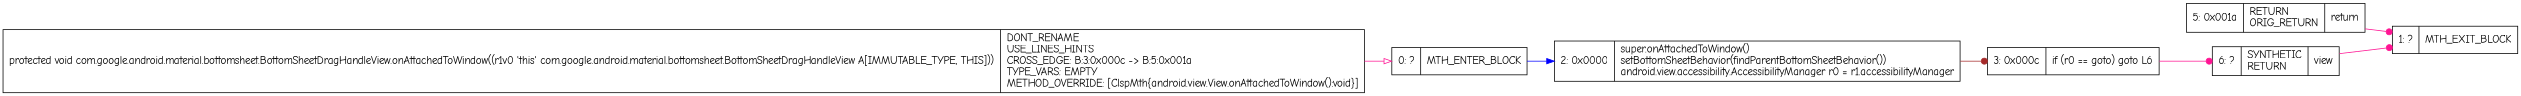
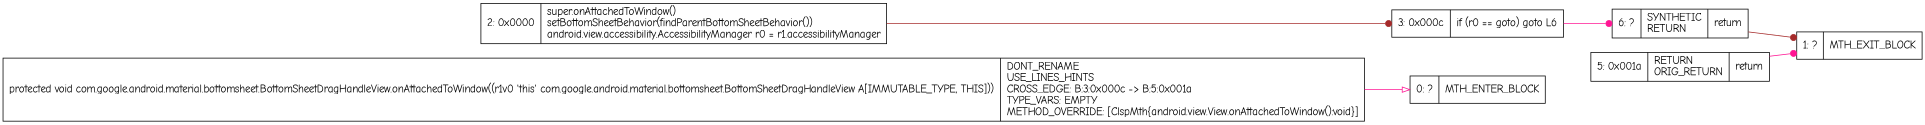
edge "6: ?" -> "1: ?": color deeppink -> brown
edge "0: ?" -> "2: 0x0000": removed
node "6: ?": text "view" -> "return"
